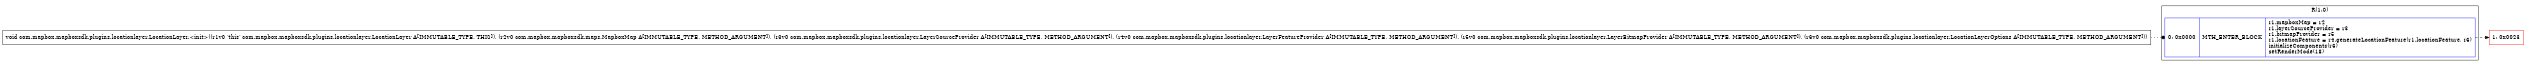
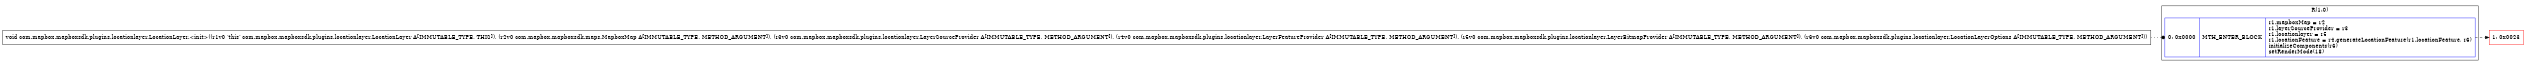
node "0: 0x0000": text "r1.bitmapProvider = r5" -> "r1.locationlayer = r5"
